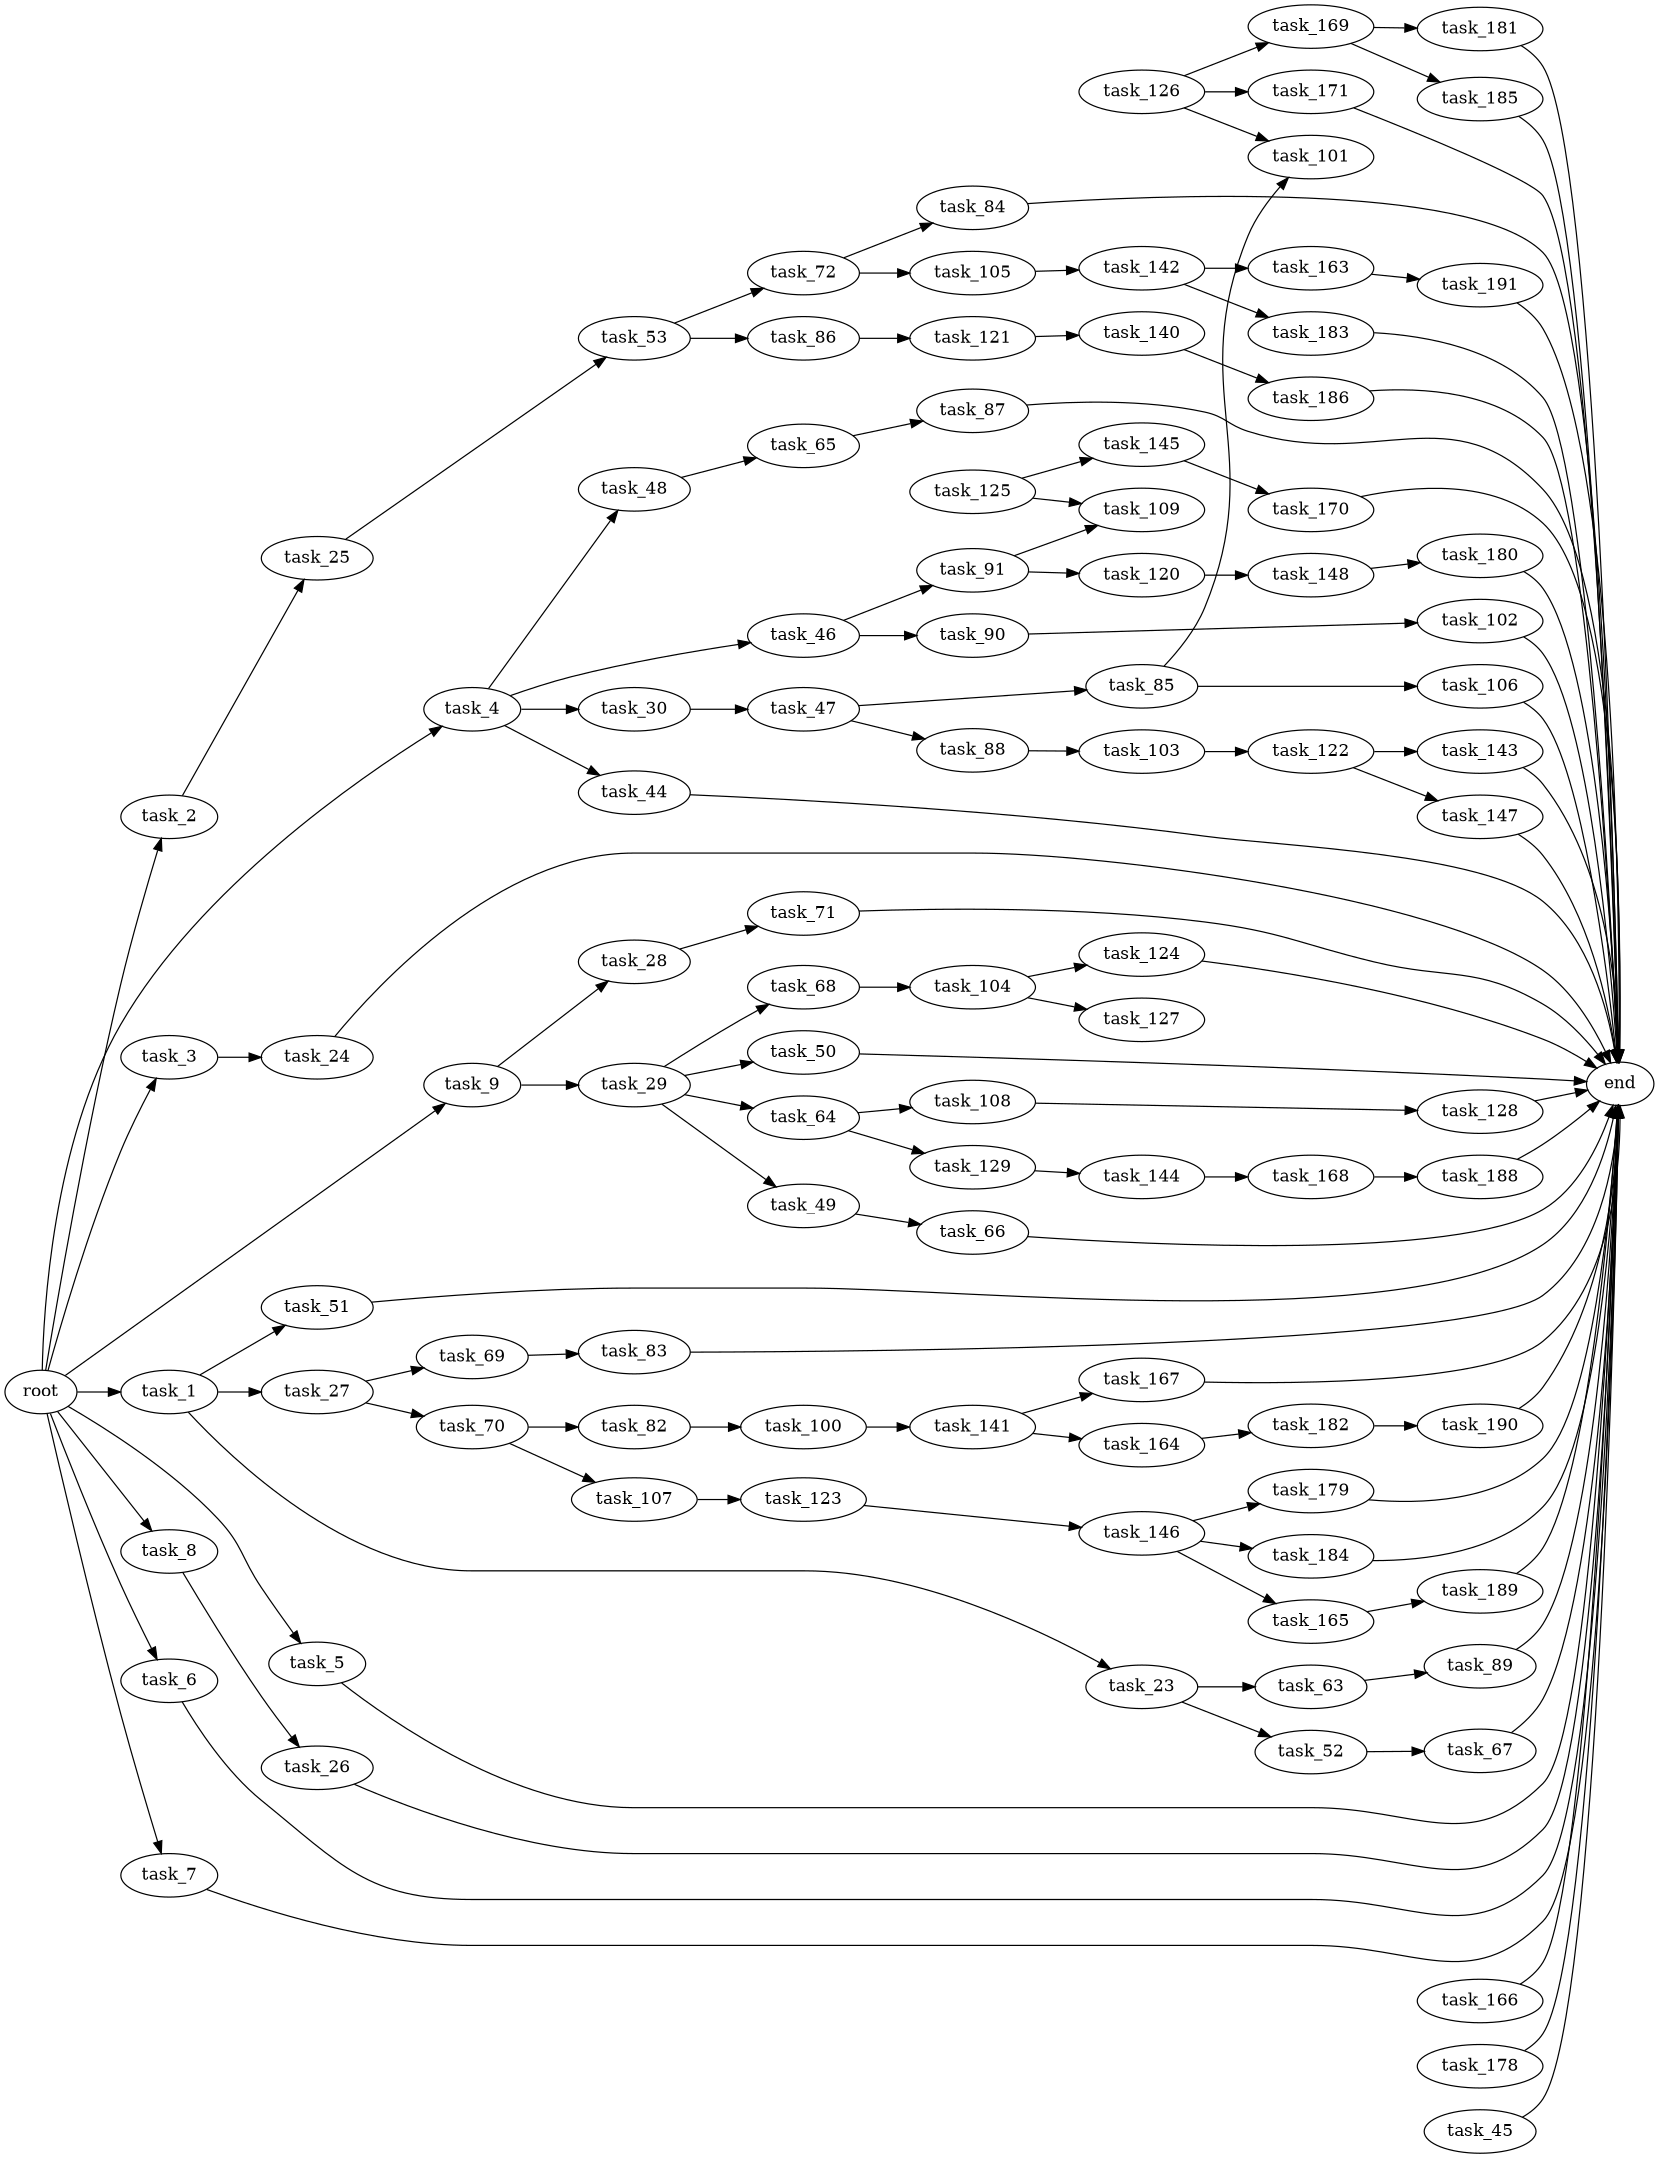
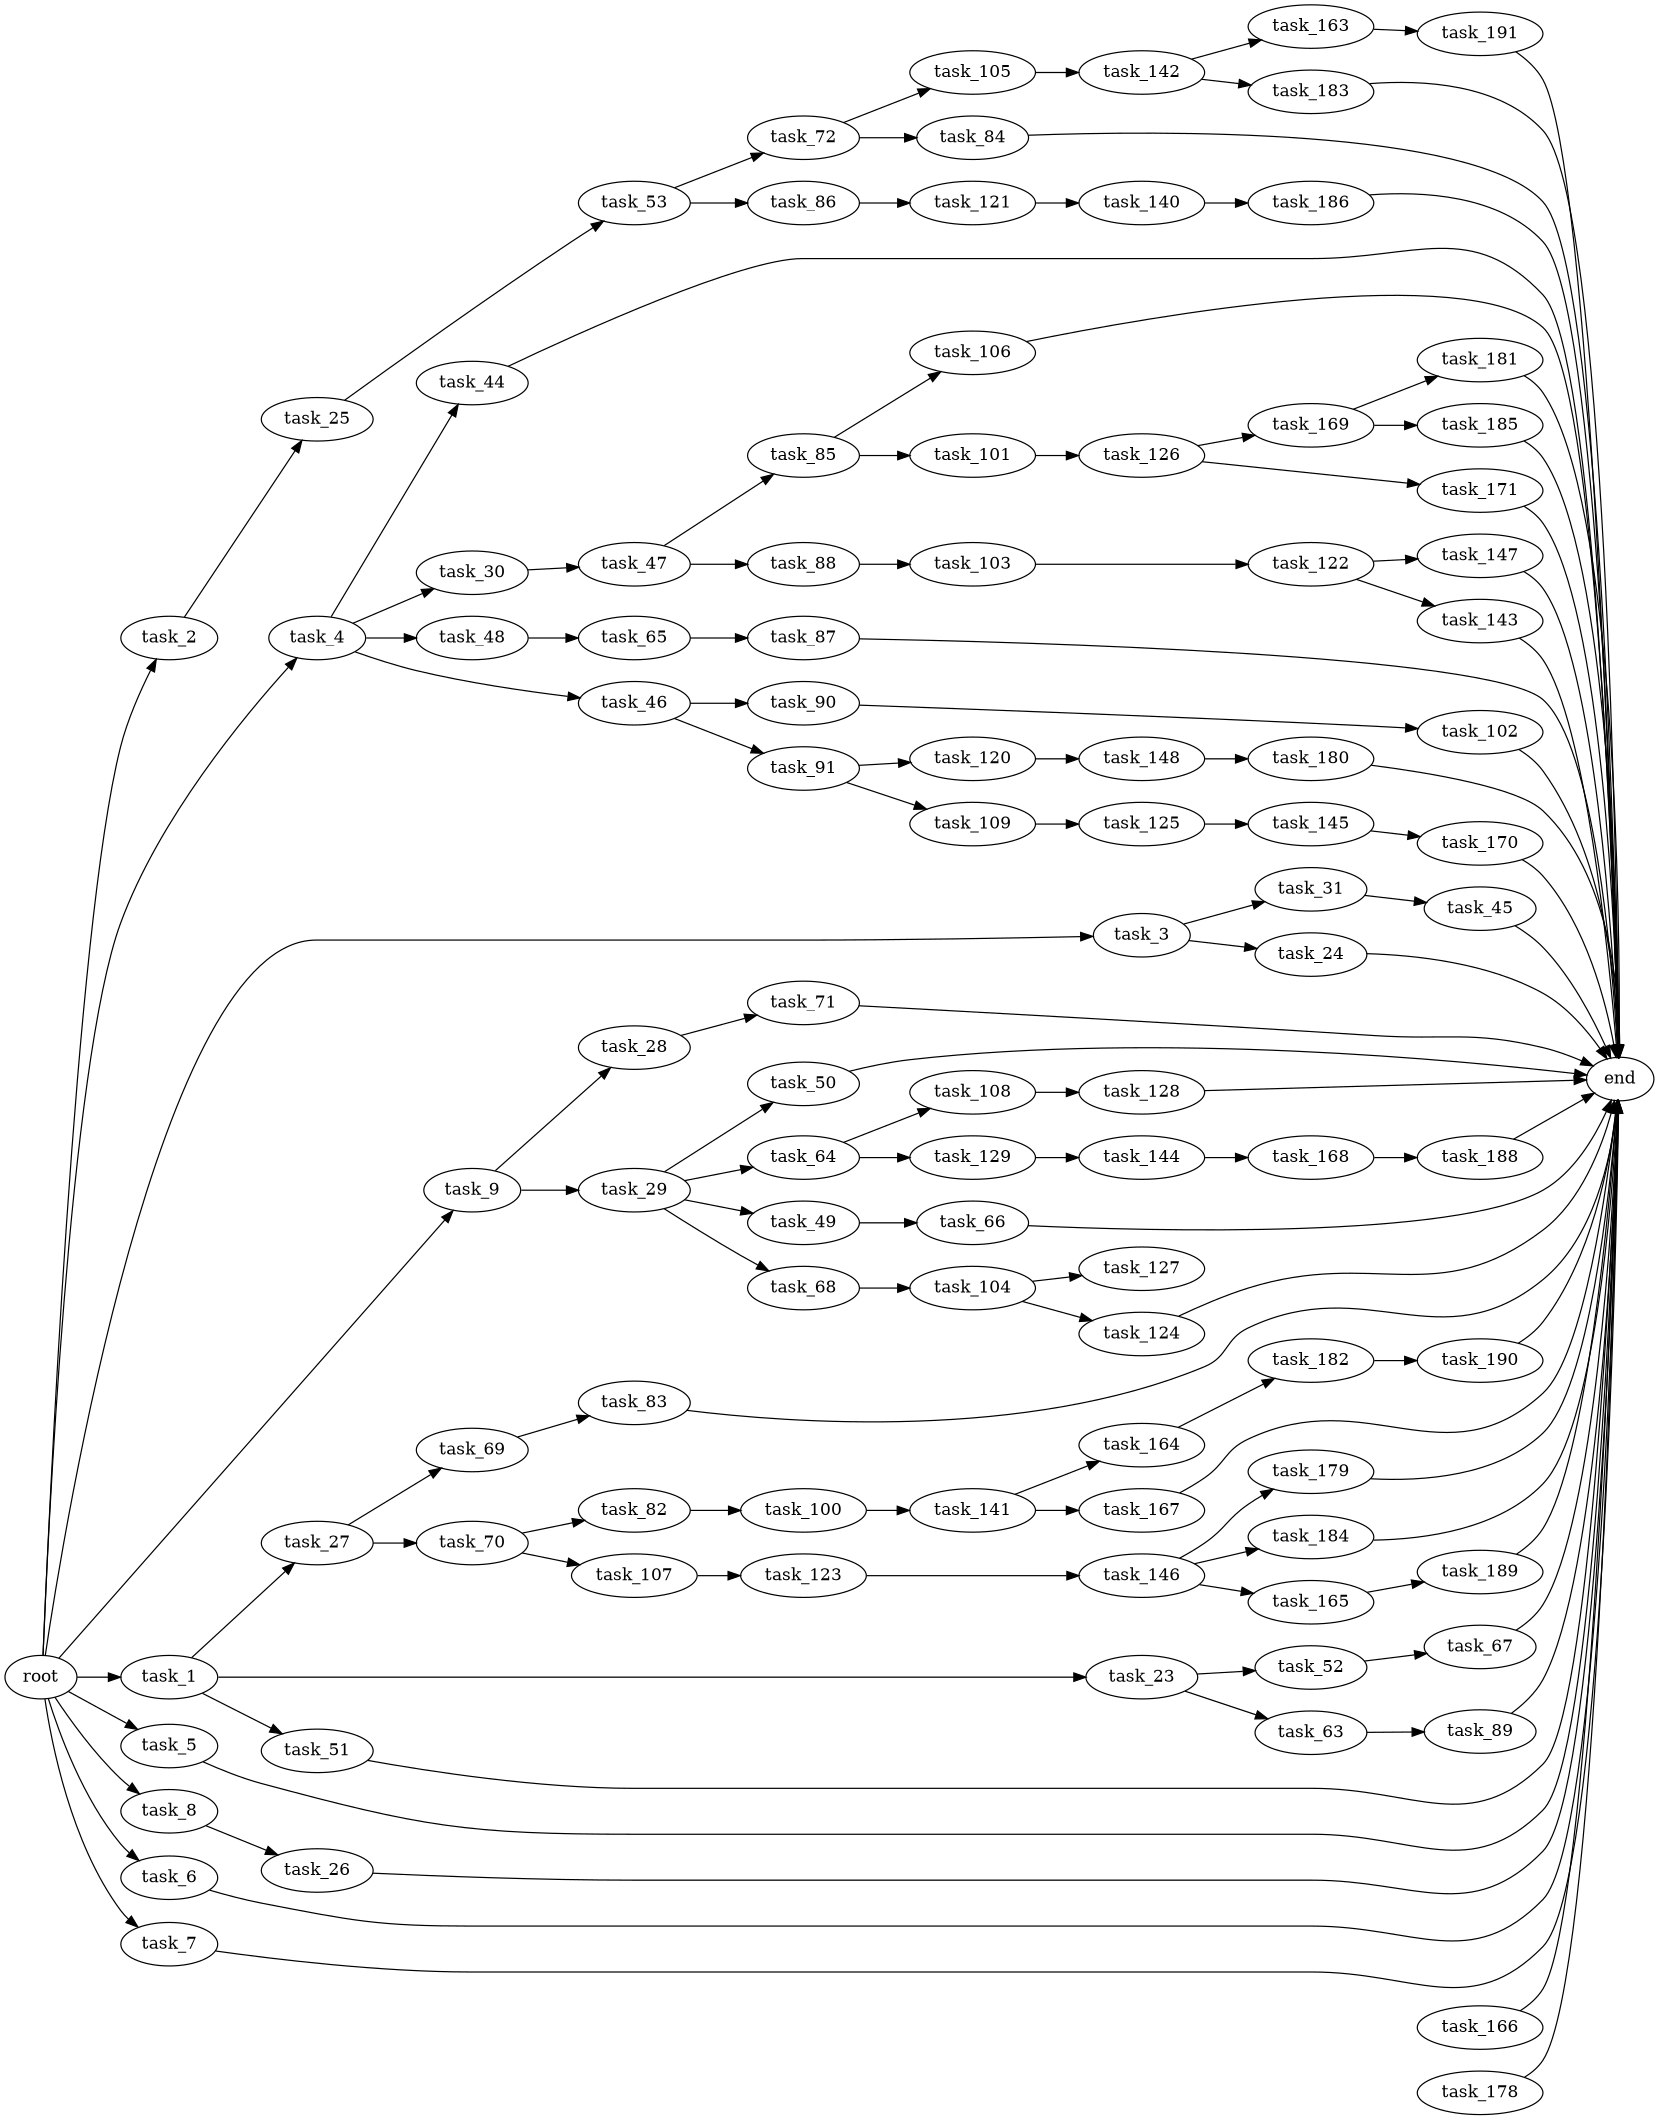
edge "task_126" -> "task_101": reversed
edge "task_125" -> "task_109": reversed
node "task_31": added
